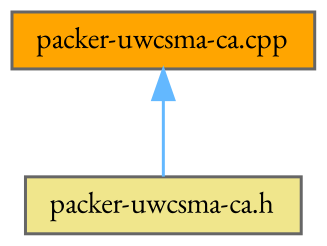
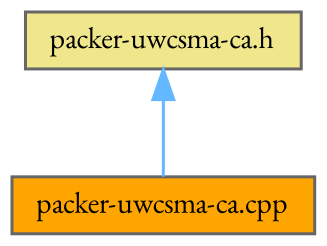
edge "packer-uwcsma-ca.h" -> "packer-uwcsma-ca.cpp": reversed
